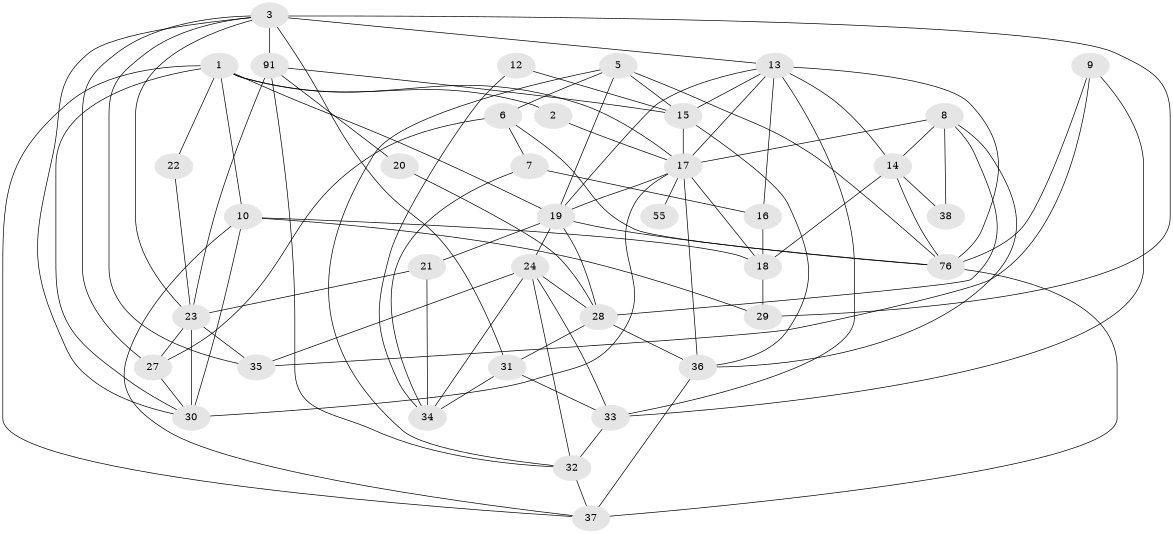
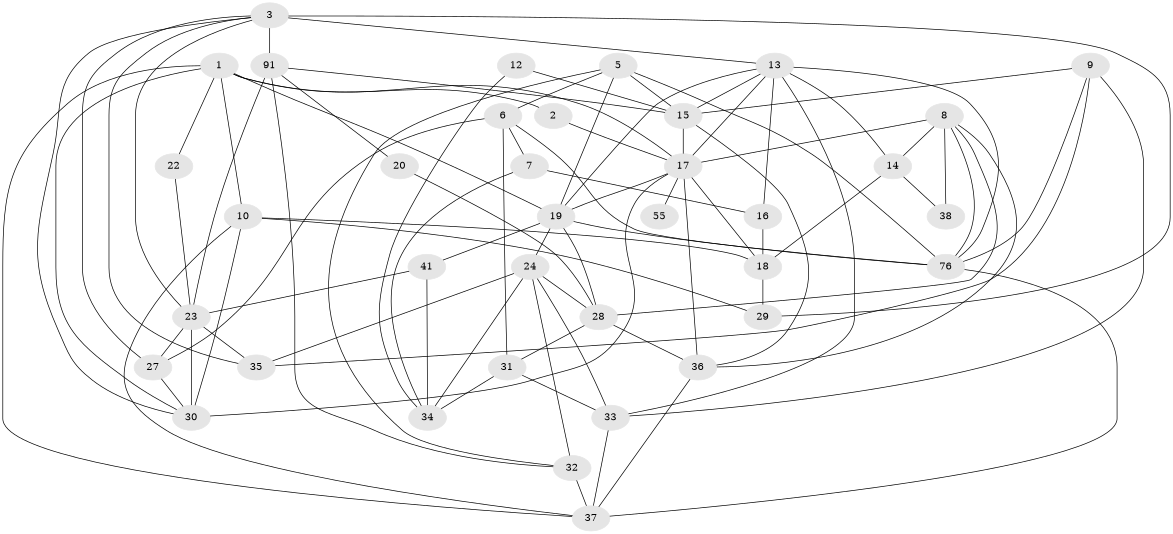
edge "9" -- "15": added
edge "3" -- "31": now "6" -- "31"
edge "14" -- "76": now "8" -- "76"
node "21": label "21" -> "41"
edge "33" -- "32": now "33" -- "37"
